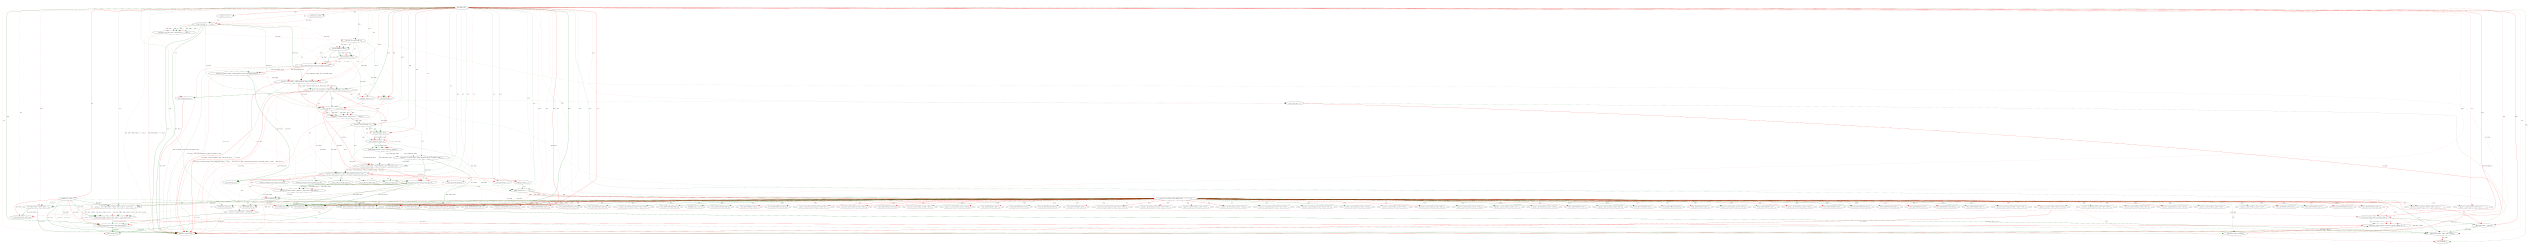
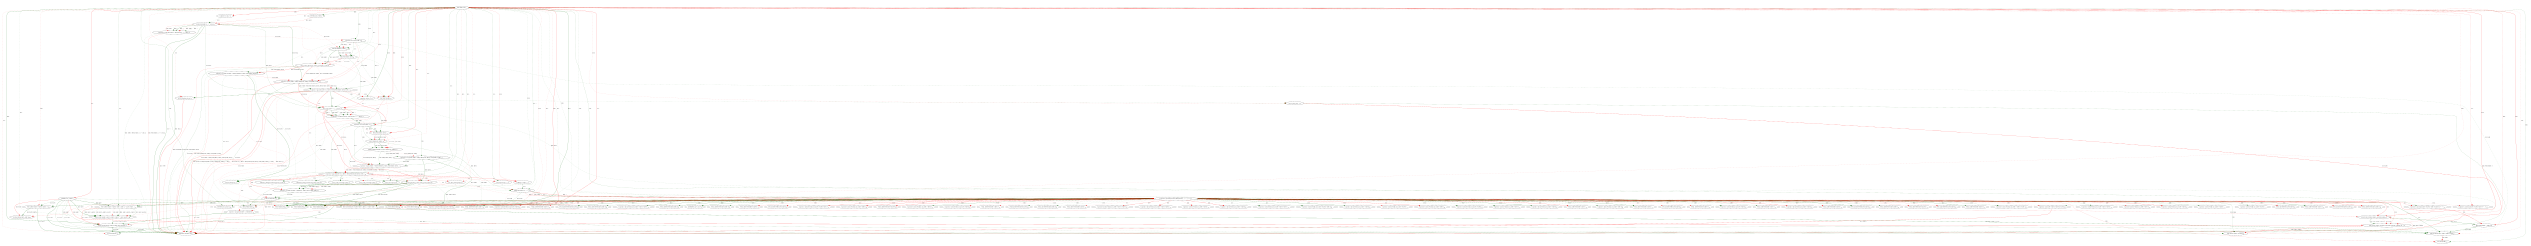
edge "(FUN13,FUN13(VAR1->VAR20))" -> "(FUN11,FUN11(VAR1->VAR20, FUN12(FUN13(VAR1->VAR20), VA...)": reversed
